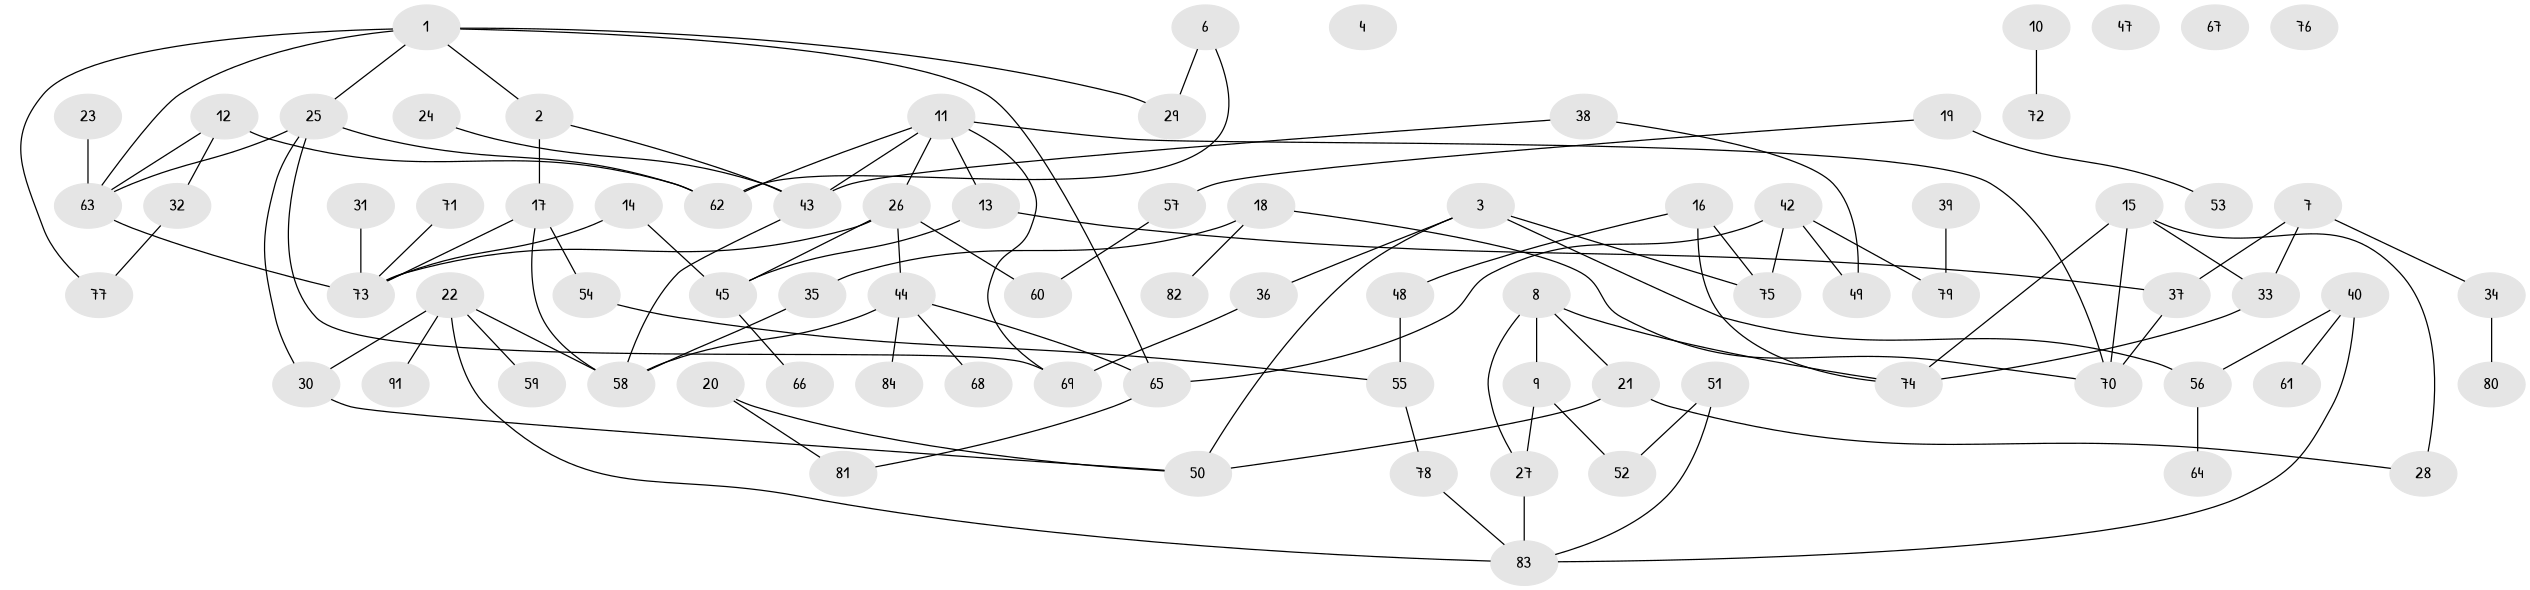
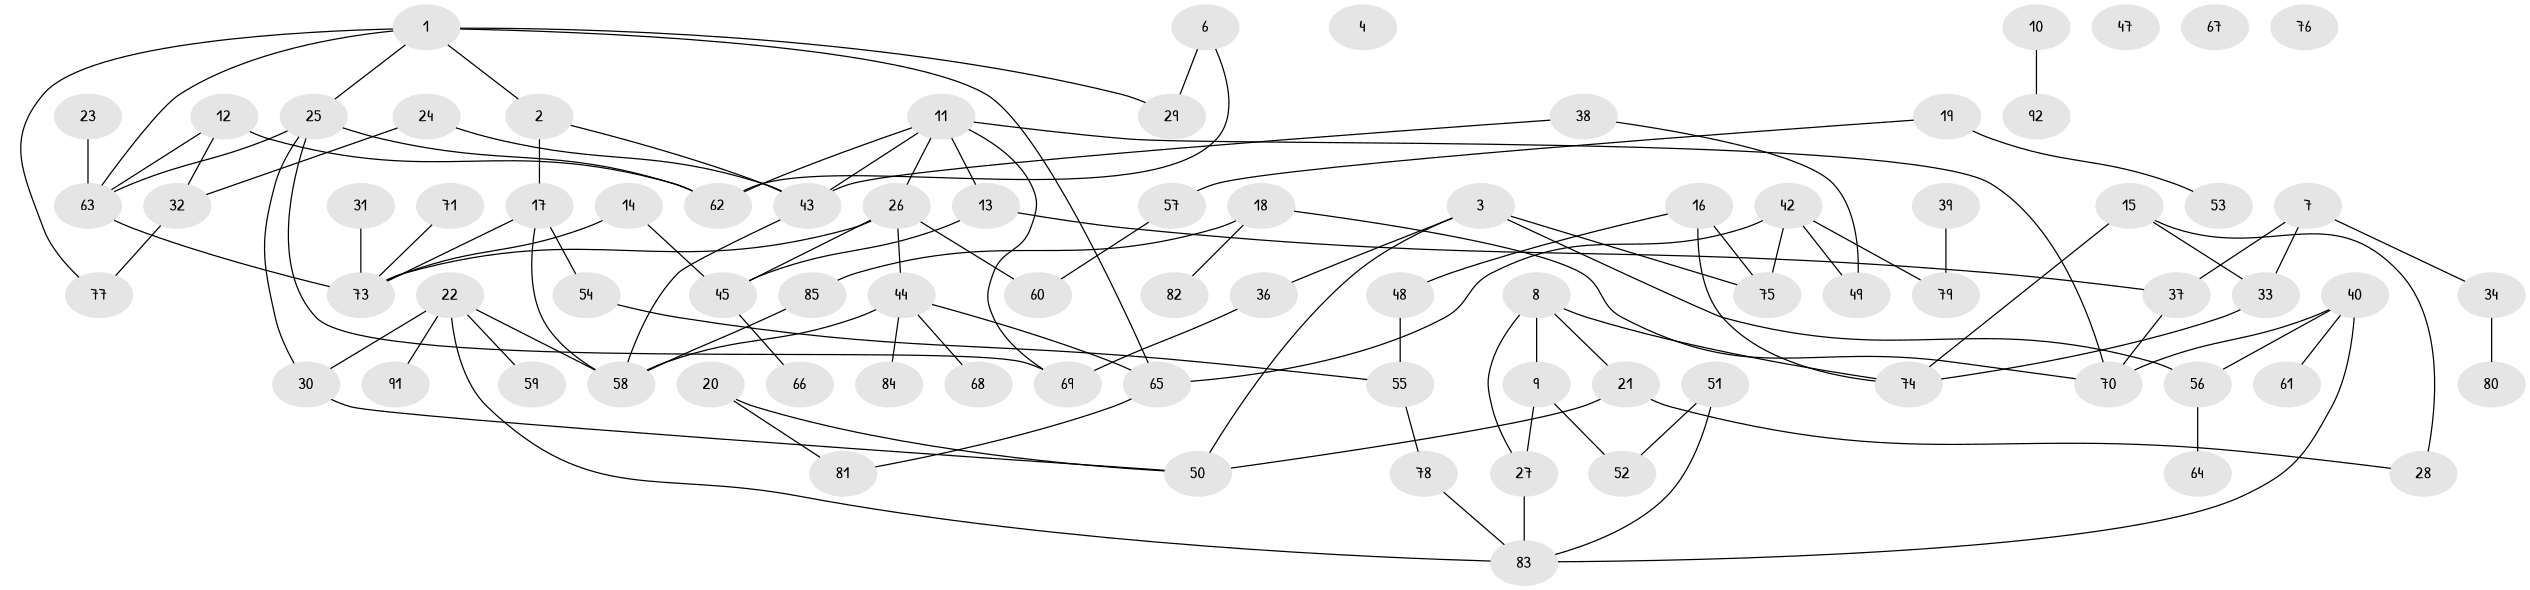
node "72": label "72" -> "92"
edge "24" -- "32": added
node "35": label "35" -> "85"
edge "15" -- "70": now "40" -- "70"
